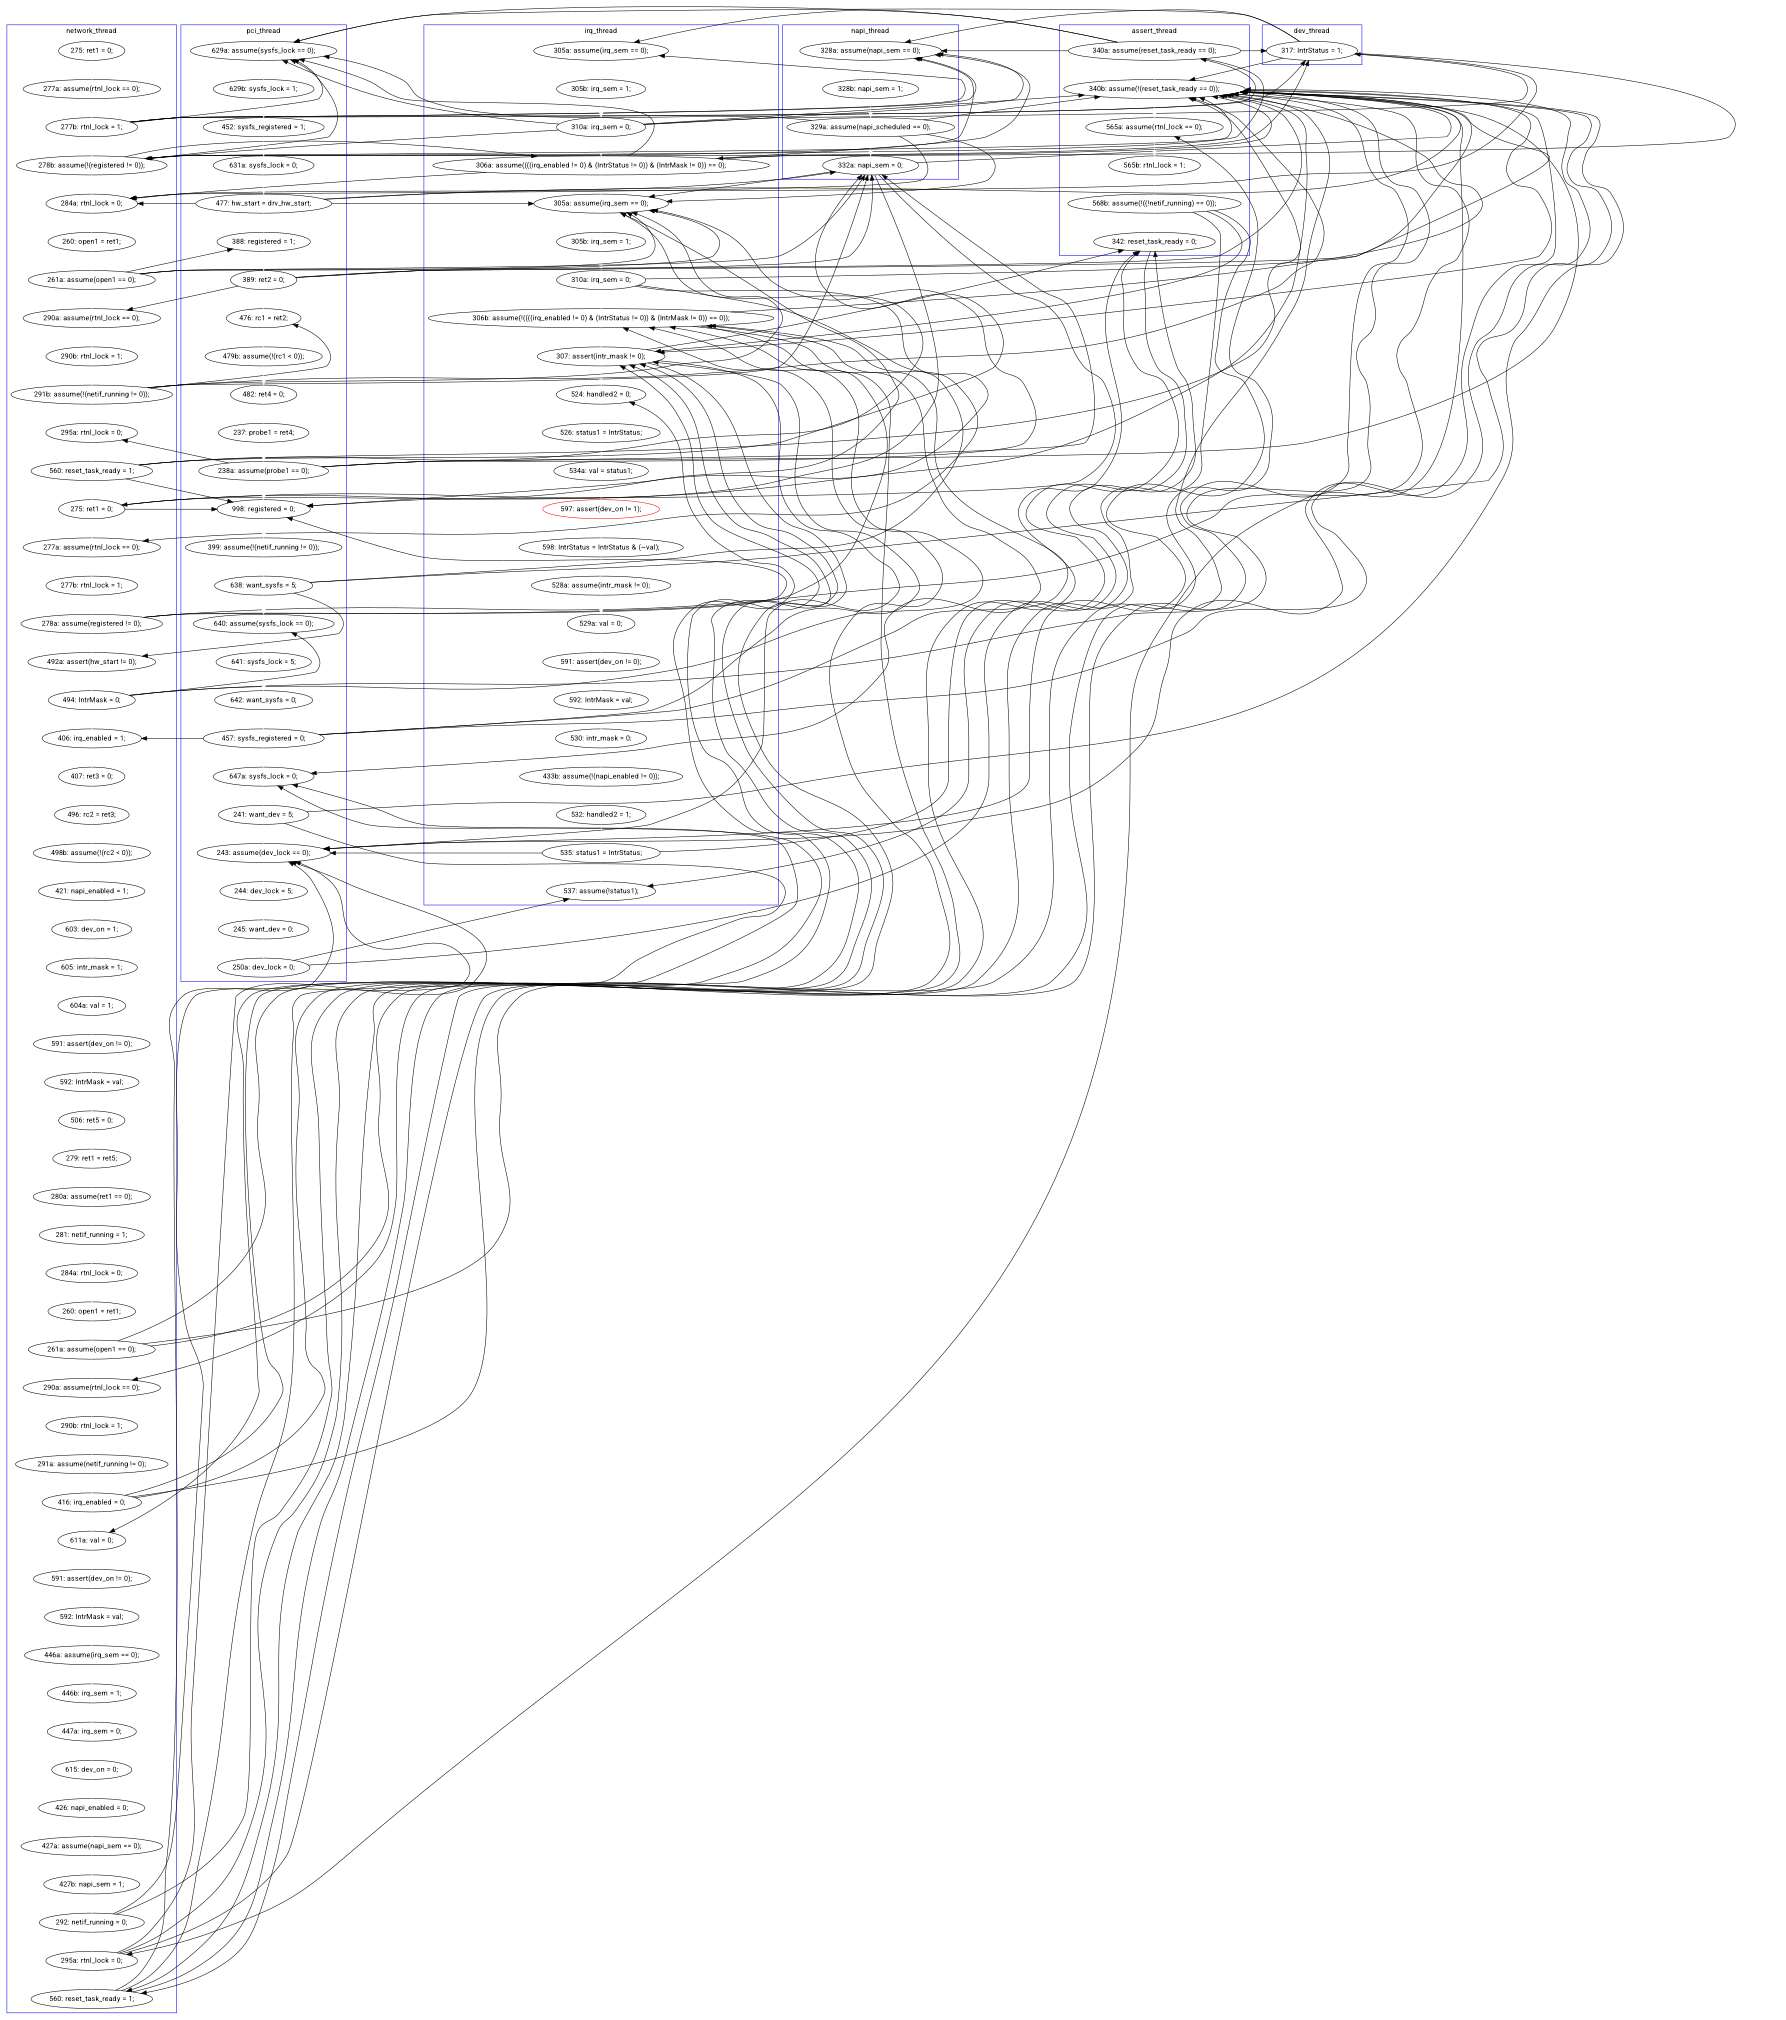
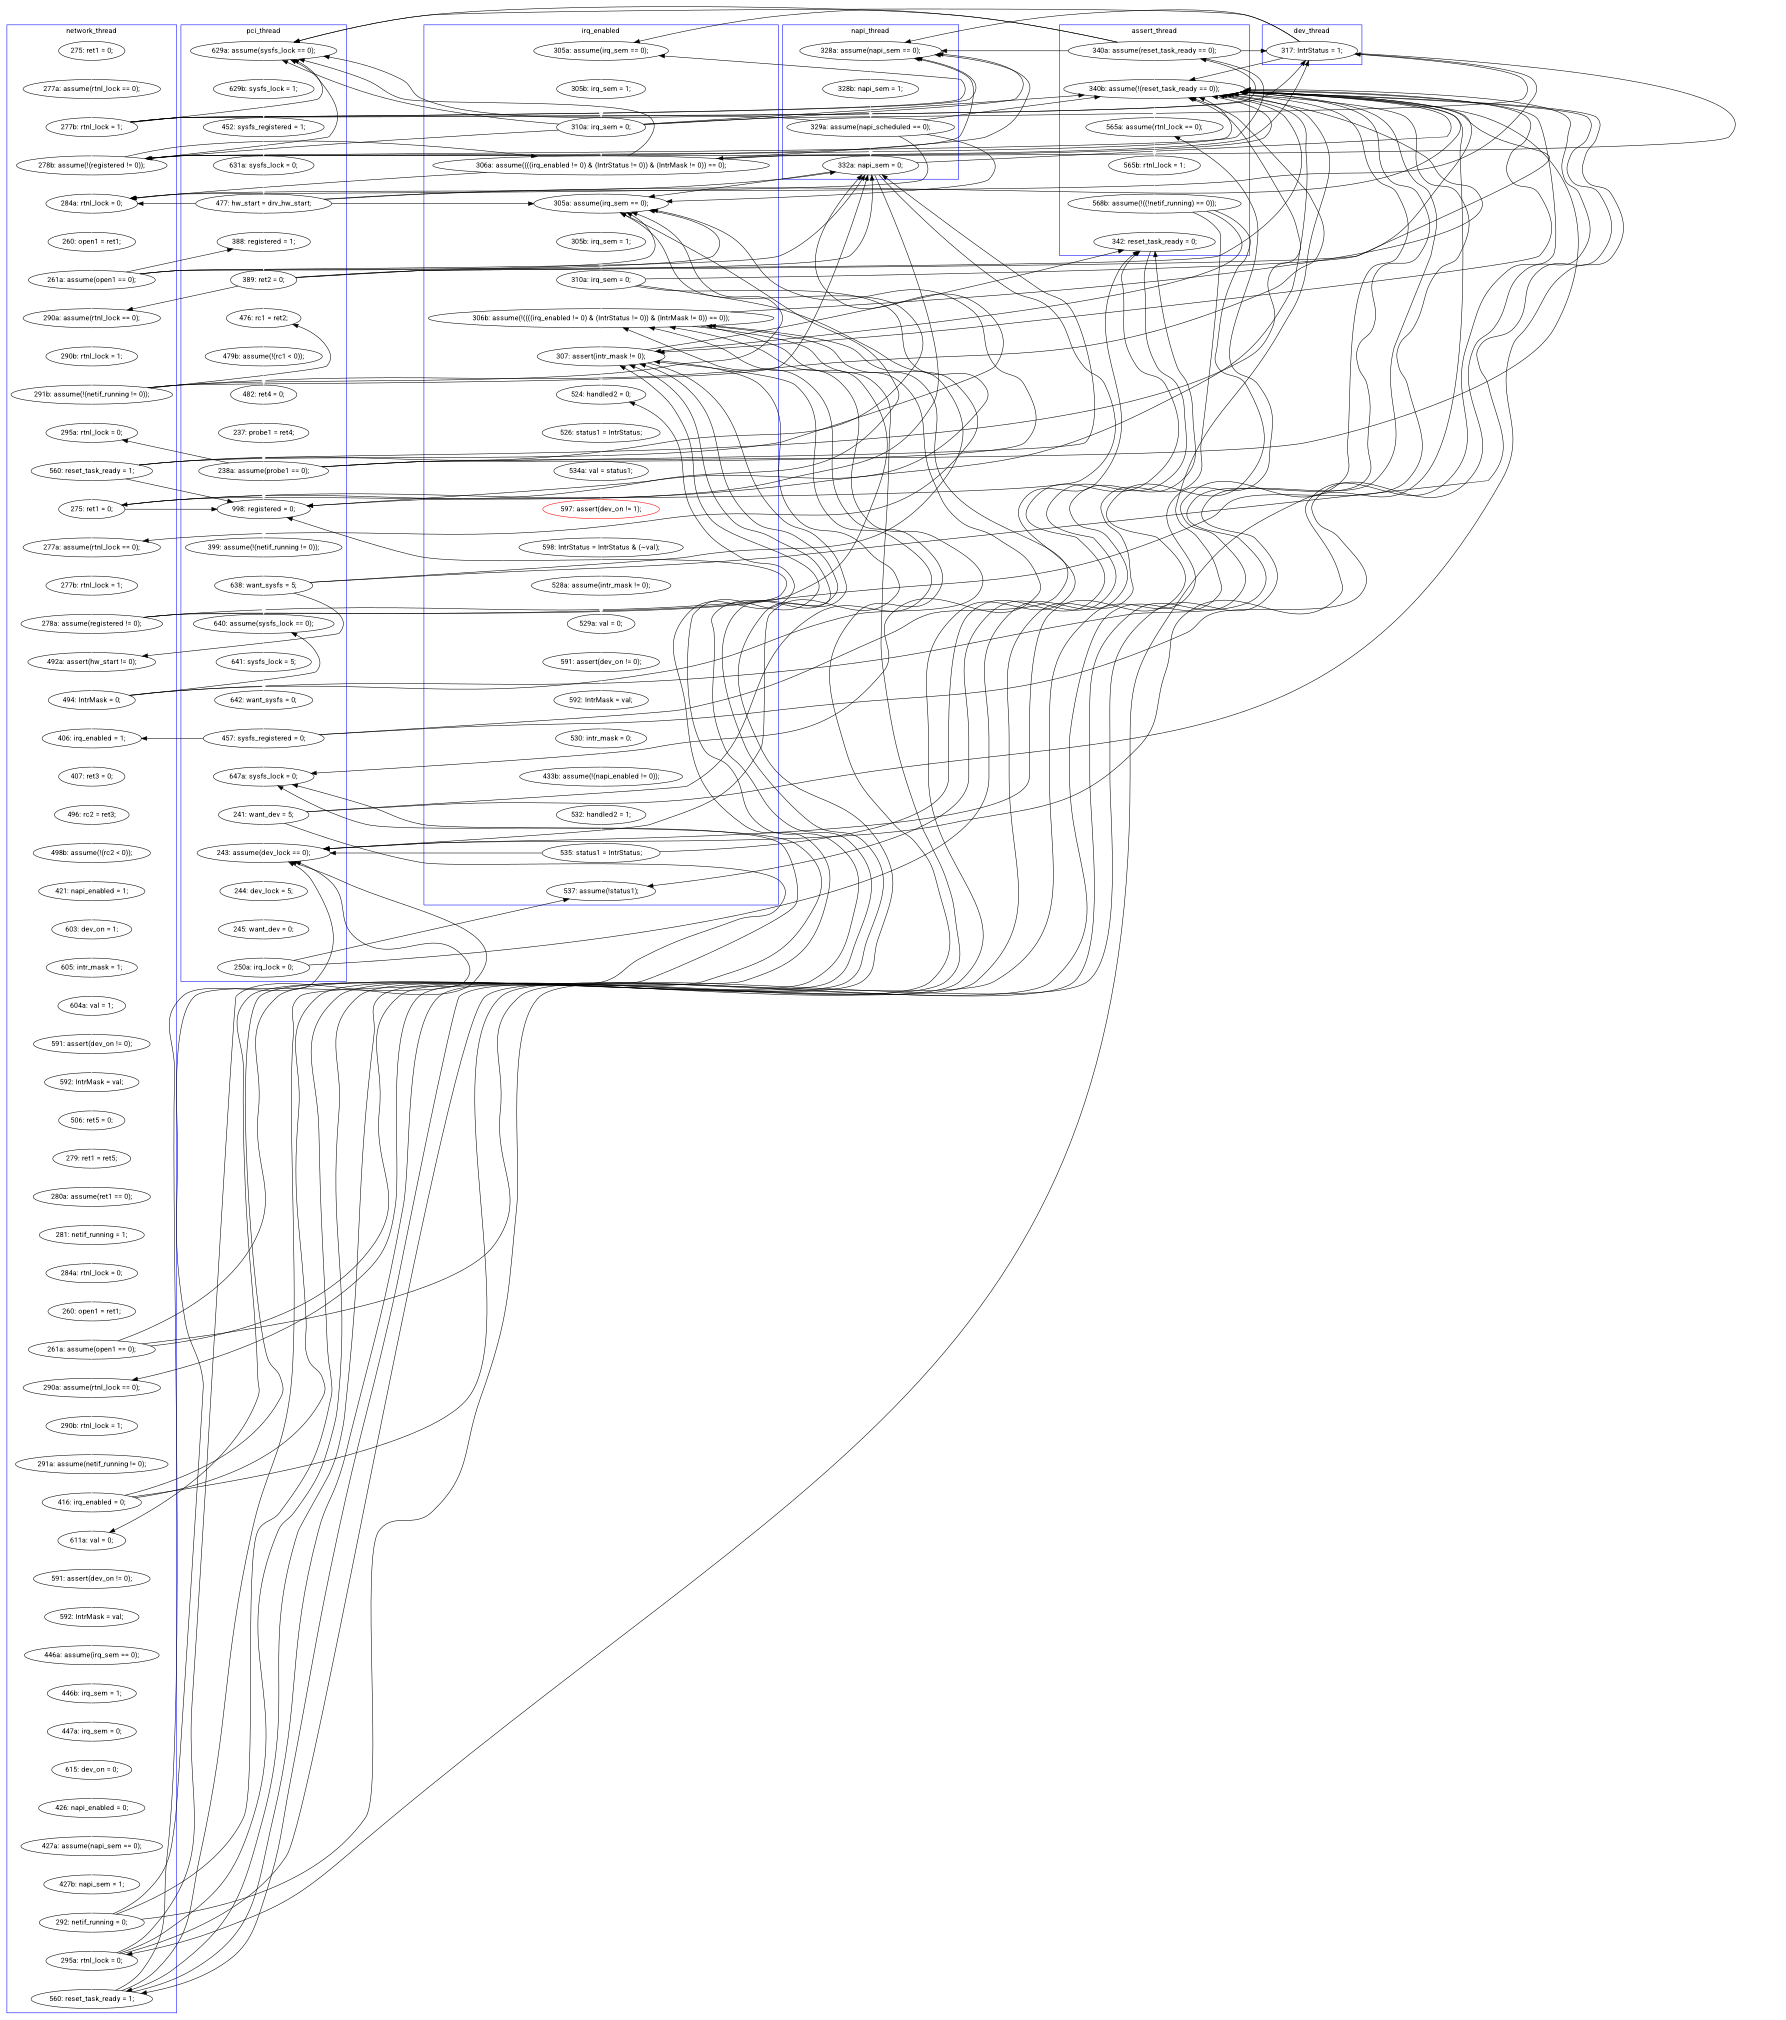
cluster "irq_thread": label "irq_thread" -> "irq_enabled"
edge "457: sysfs_registered = 0;" -> "307: assert(intr_mask != 0);": now "241: want_dev = 5;" -> "307: assert(intr_mask != 0);"
node "250a: dev_lock = 0;": label "250a: dev_lock = 0;" -> "250a: irq_lock = 0;"
edge "292: netif_running = 0;" -> "340b: assume(!(reset_task_ready == 0));": added
